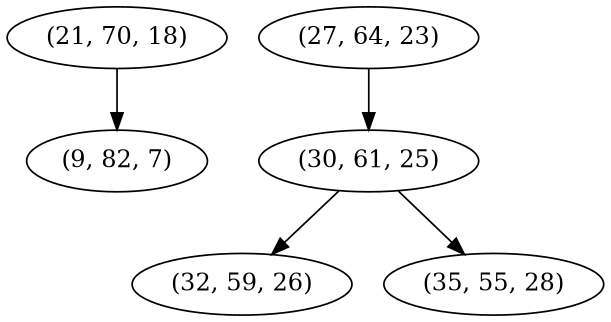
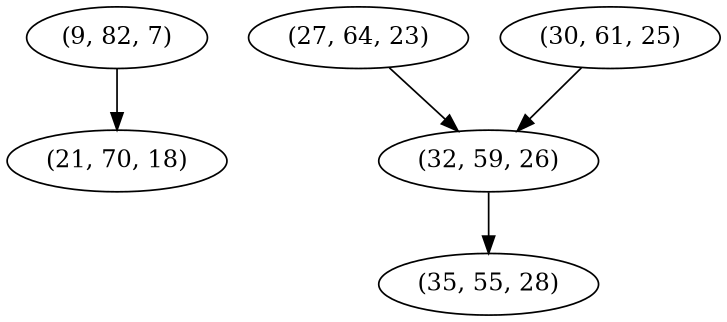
edge "(21, 70, 18)" -> "(9, 82, 7)": reversed
edge "(27, 64, 23)" -> "(30, 61, 25)": now "(27, 64, 23)" -> "(32, 59, 26)"
edge "(30, 61, 25)" -> "(35, 55, 28)": now "(32, 59, 26)" -> "(35, 55, 28)"
